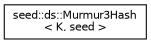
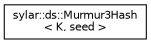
node "seed::ds::Murmur3Hash < K, seed >": label "seed::ds::Murmur3Hash < K, seed >" -> "sylar::ds::Murmur3Hash < K, seed >"
